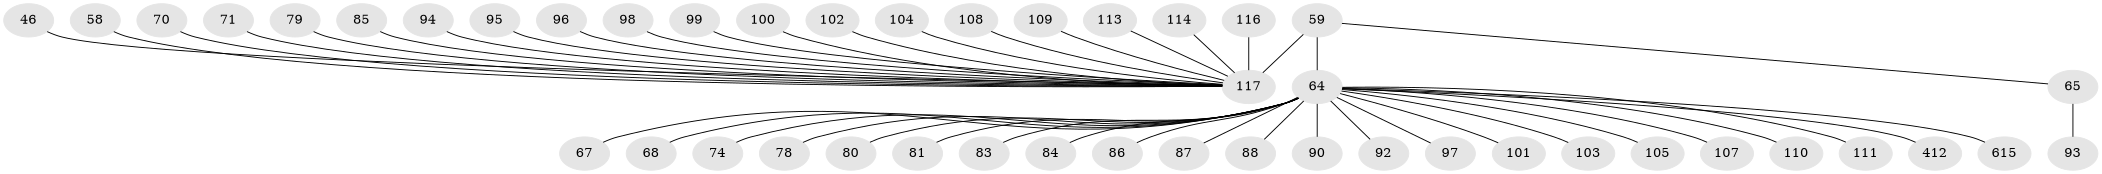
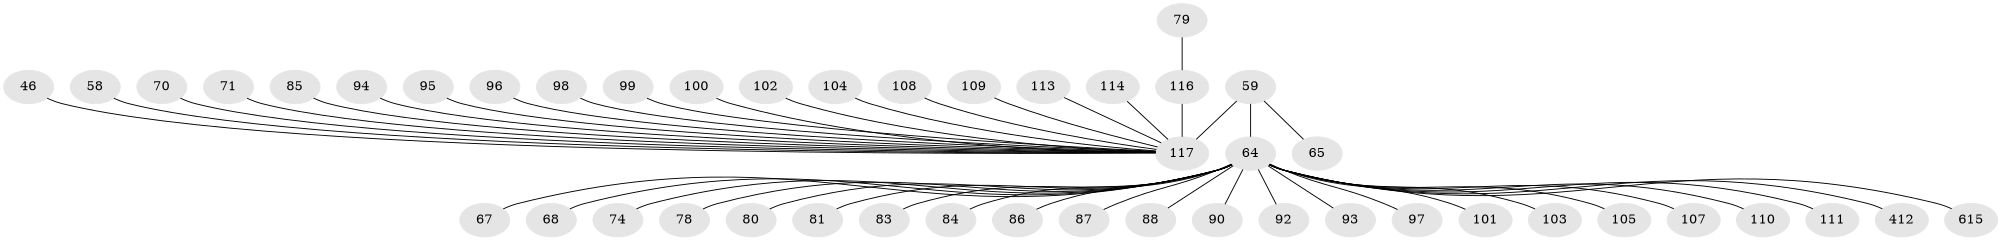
edge "79" -- "117": now "79" -- "116"
edge "65" -- "93": now "64" -- "93"
